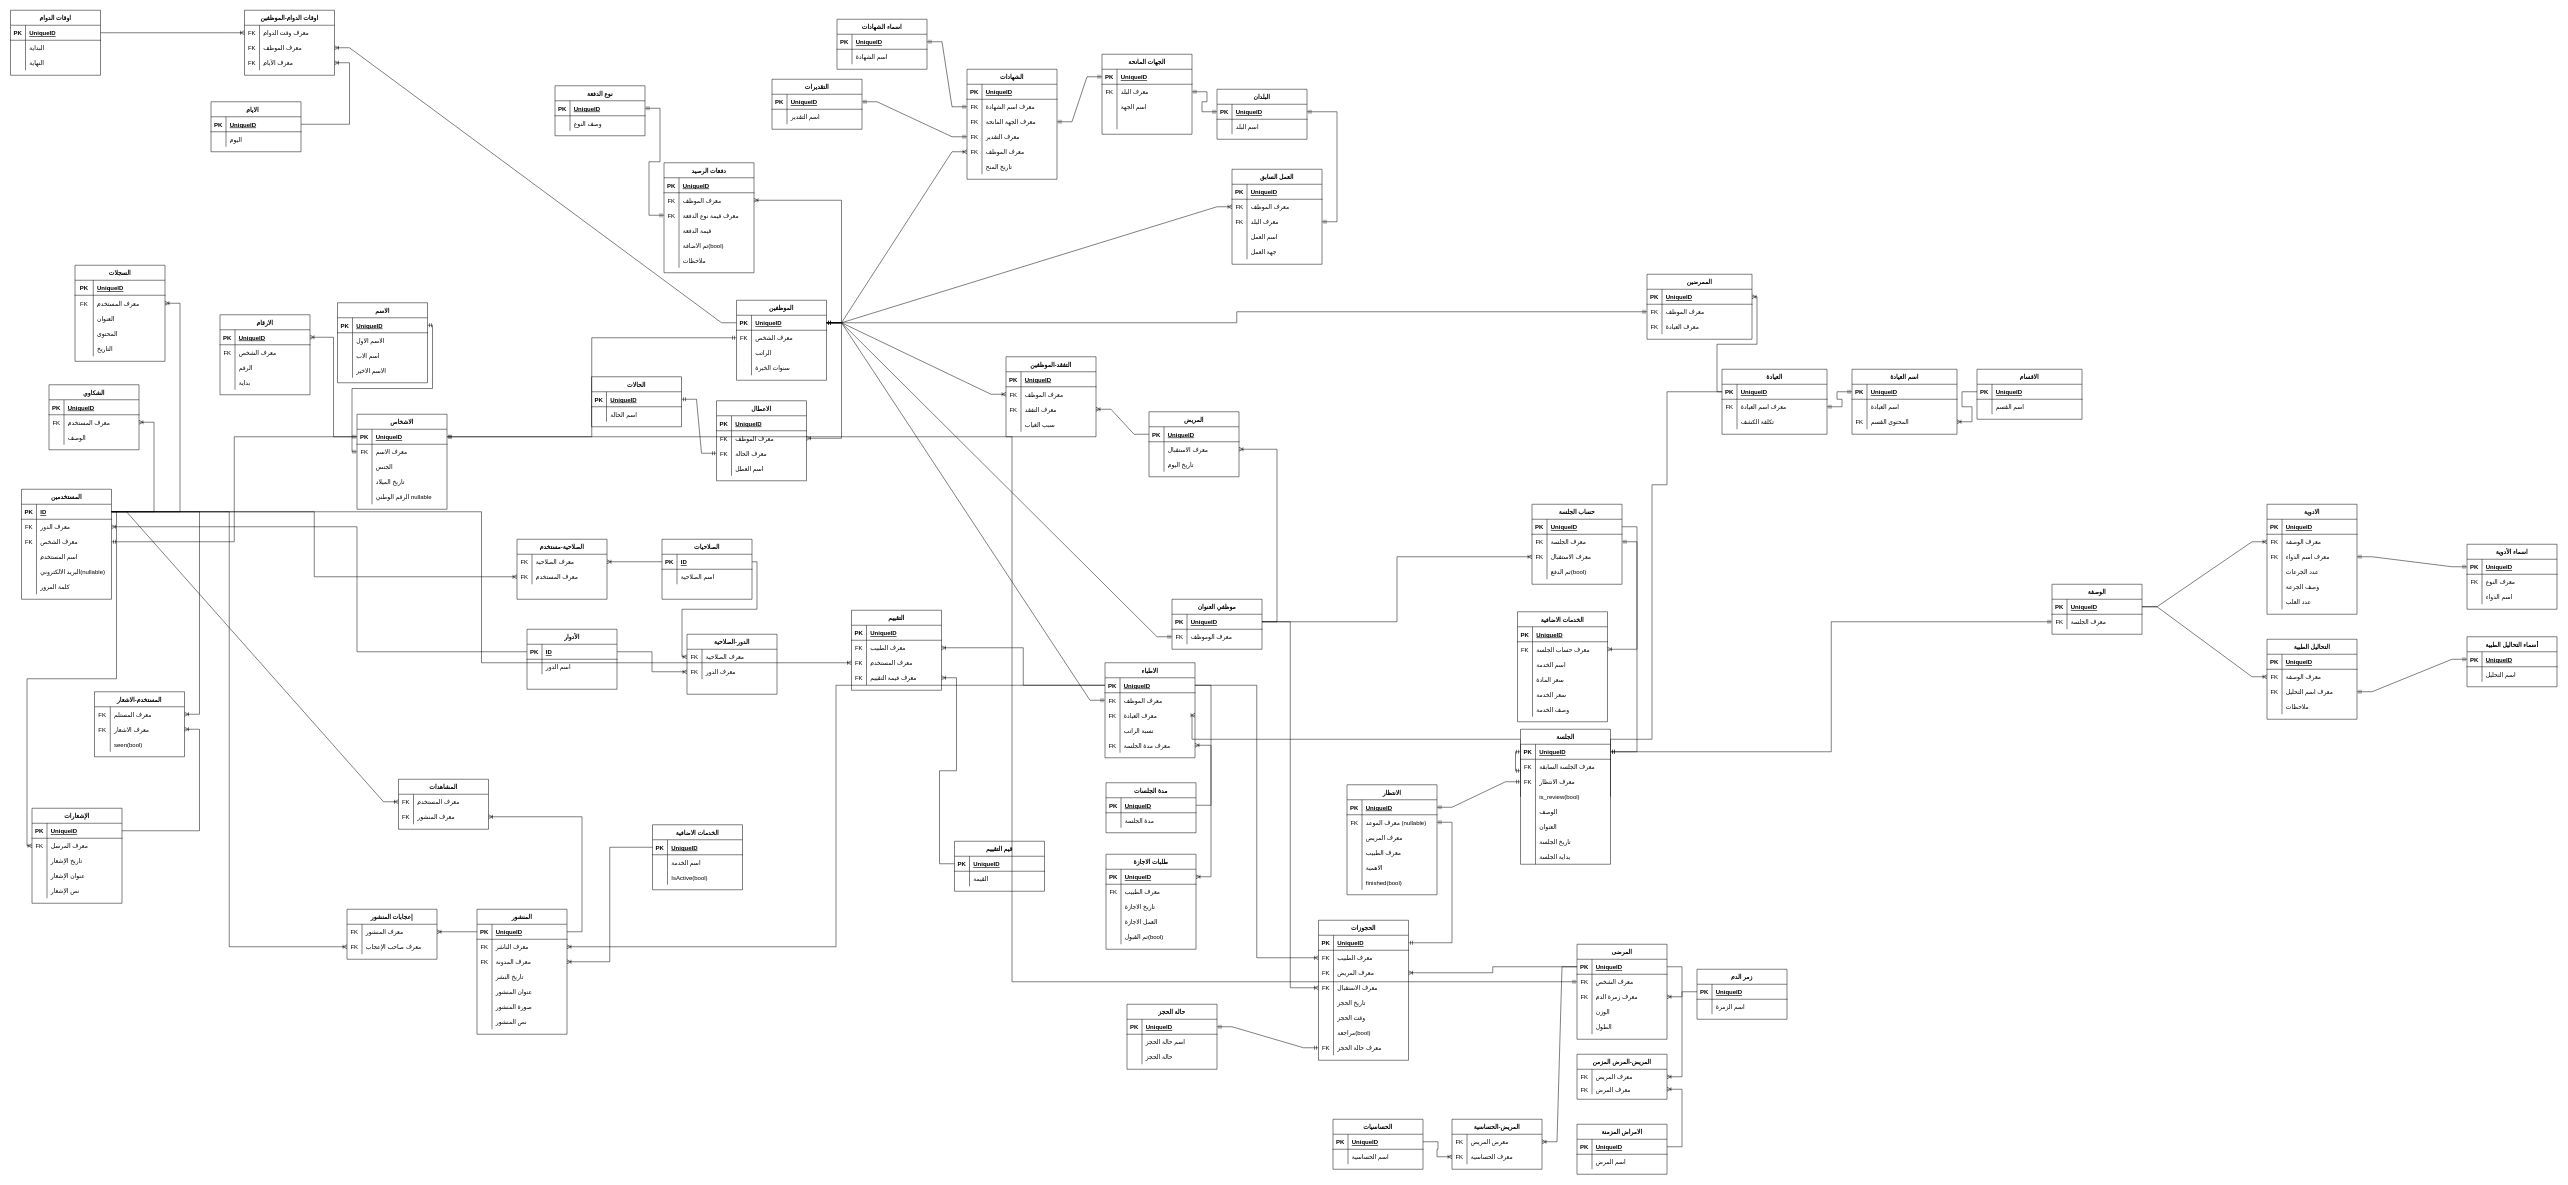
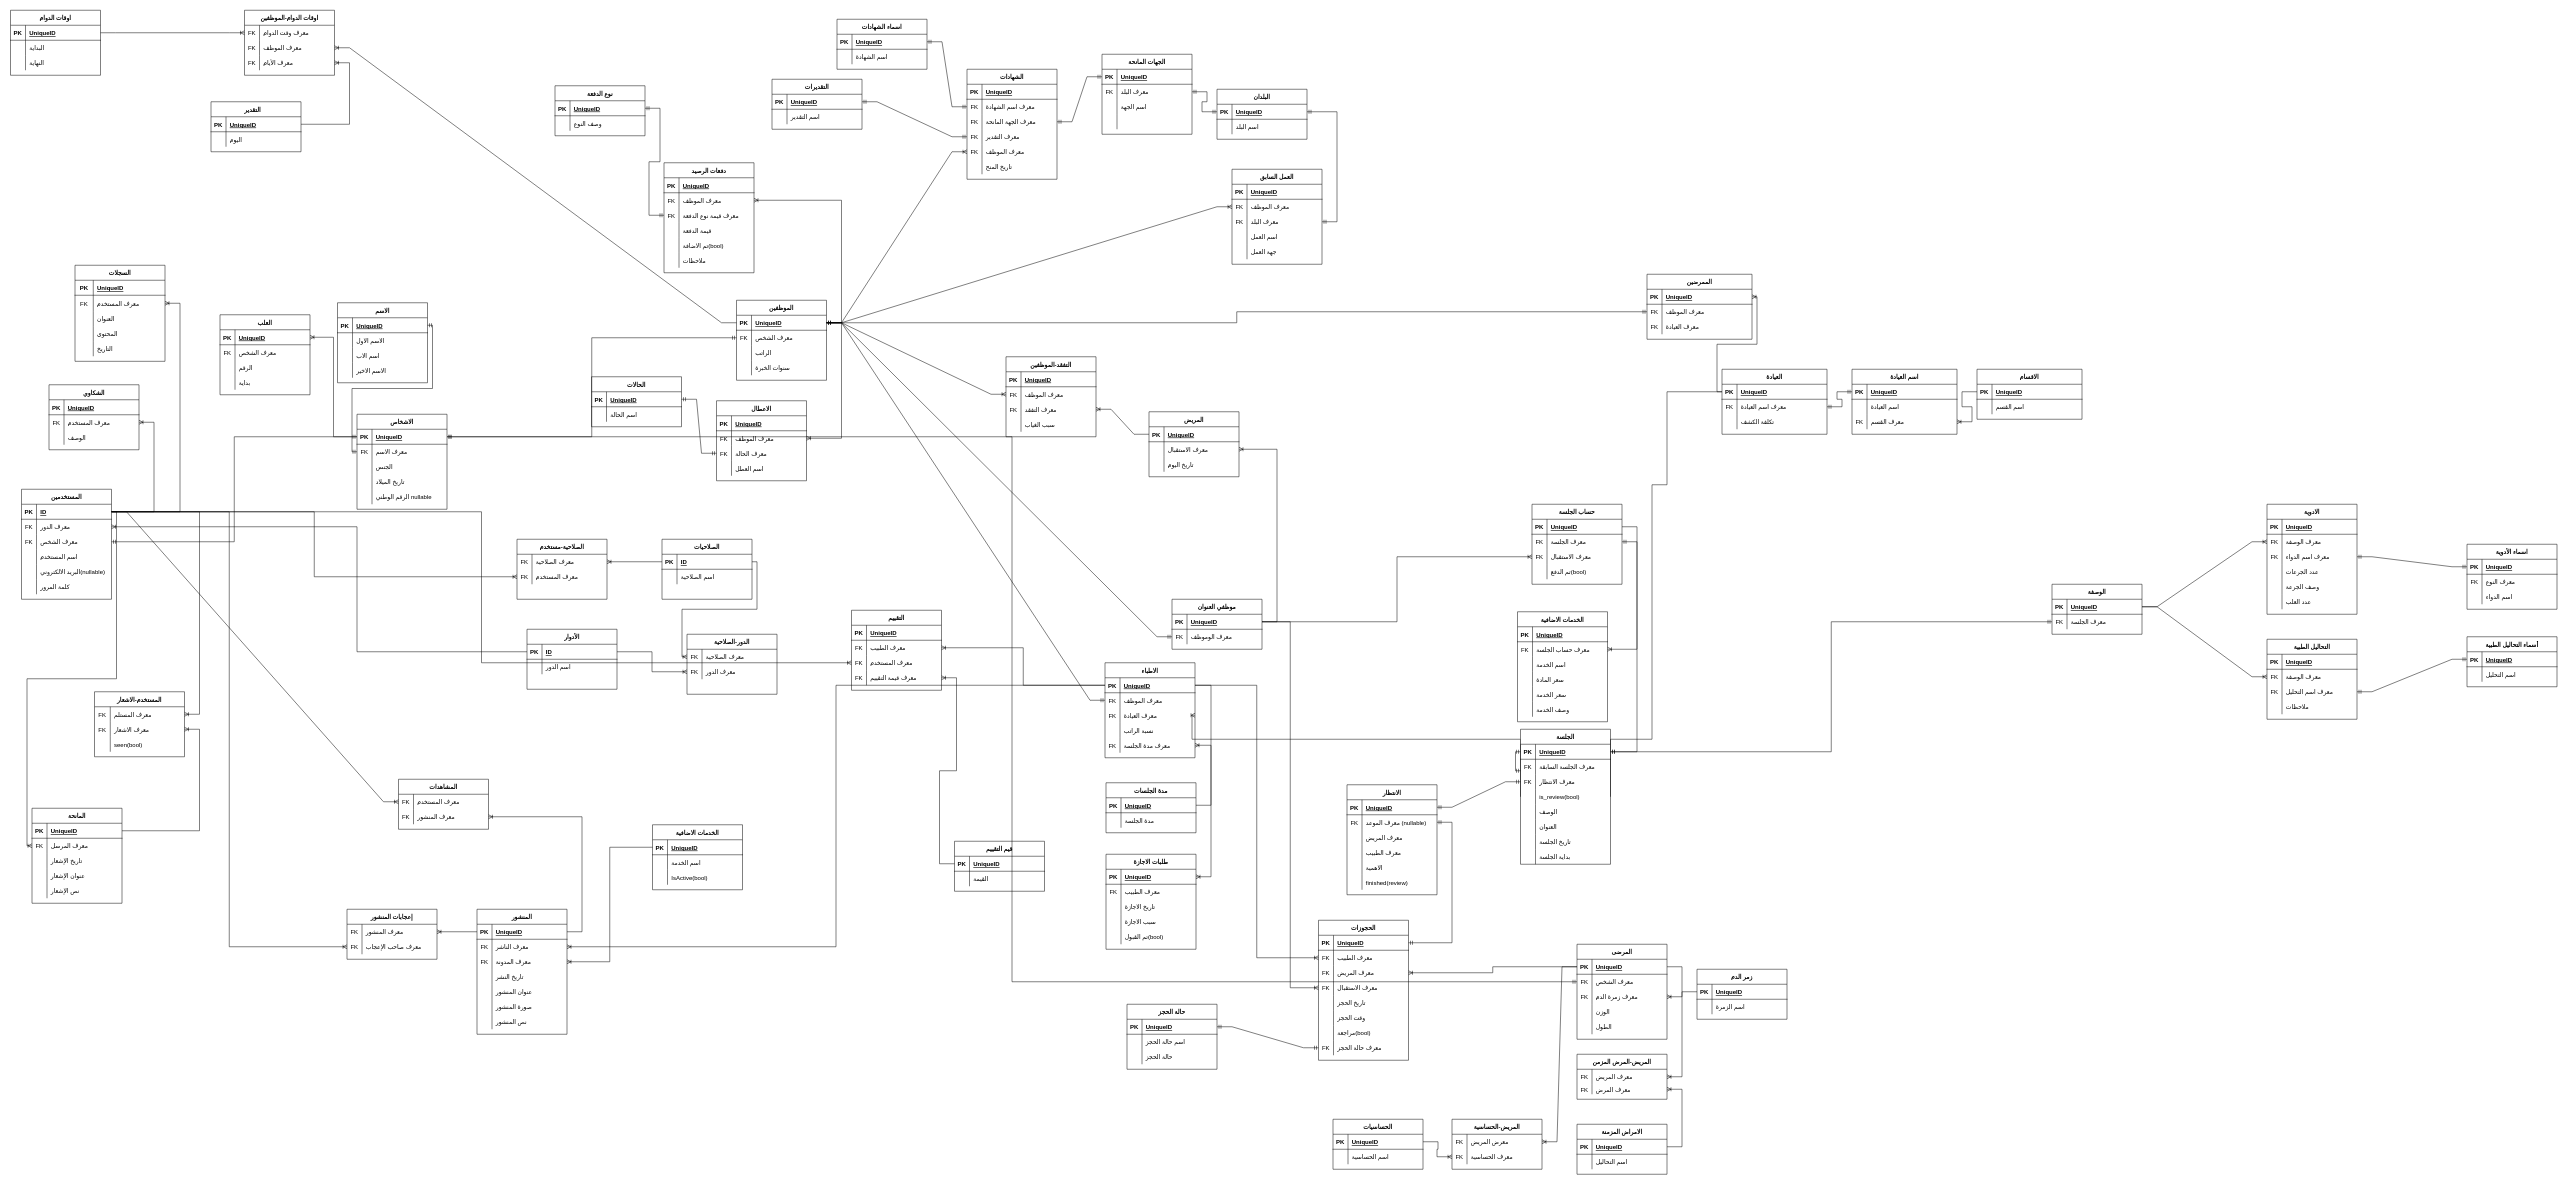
node "الايام": label "الايام" -> "التقدير"
node "الارقام": label "الارقام" -> "العلب"
node "المحتوى القسم": label "المحتوى القسم" -> "معرف القسم"
node "الإشعارات": label "الإشعارات" -> "المانحة"
node "finished(bool)": label "finished(bool)" -> "finished(review)"
node "العمل الاجازة": label "العمل الاجازة" -> "سبب الاجازة"
node "اسم المرض": label "اسم المرض" -> "اسم التحاليل"
